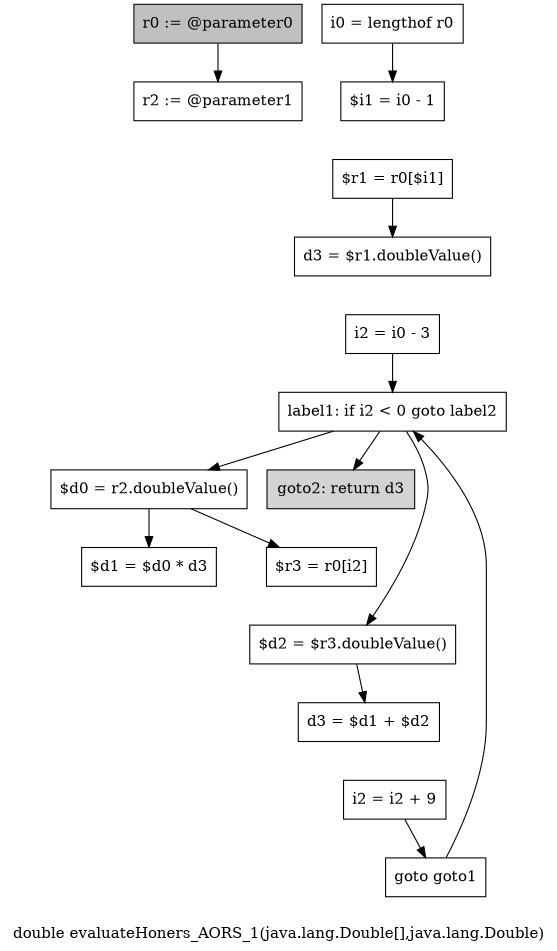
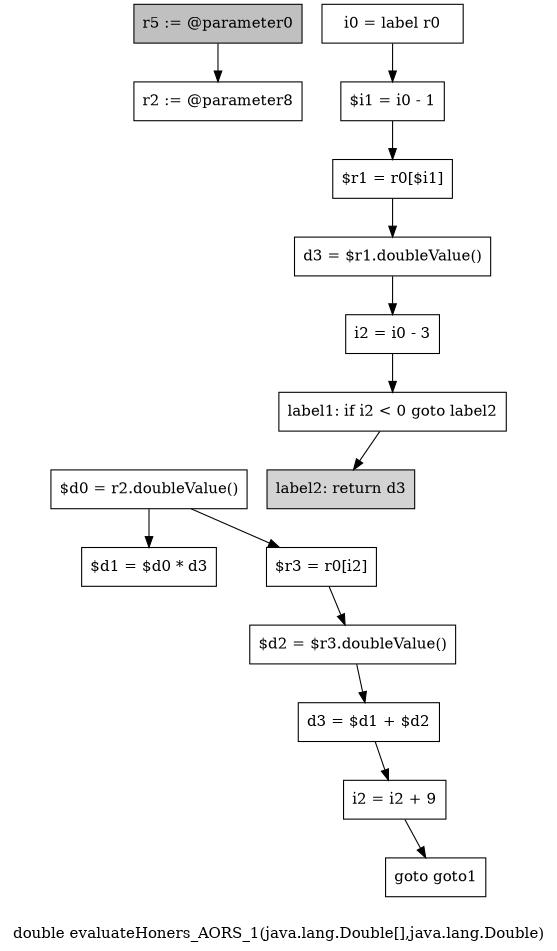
node "r0 := @parameter0": label "r0 := @parameter0" -> "r5 := @parameter0"
node "i0 = lengthof r0": label "i0 = lengthof r0" -> "i0 = label r0"
node "r2 := @parameter1": label "r2 := @parameter1" -> "r2 := @parameter8"
edge "$i1 = i0 - 1" -> "$r1 = r0[$i1]": added
edge "d3 = $r1.doubleValue()" -> "i2 = i0 - 3": added
edge "label1: if i2 < 0 goto label2" -> "$d0 = r2.doubleValue()": removed
node "goto2: return d3": label "goto2: return d3" -> "label2: return d3"
edge "label1: if i2 < 0 goto label2" -> "$d2 = $r3.doubleValue()": now "$r3 = r0[i2]" -> "$d2 = $r3.doubleValue()"
edge "goto goto1" -> "label1: if i2 < 0 goto label2": removed
edge "d3 = $d1 + $d2" -> "i2 = i2 + 9": added
